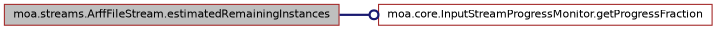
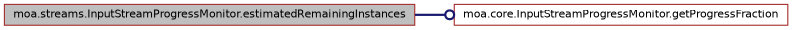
node "moa.streams.ArffFileStream.estimatedRemainingInstances": label "moa.streams.ArffFileStream.estimatedRemainingInstances" -> "moa.streams.InputStreamProgressMonitor.estimatedRemainingInstances"
